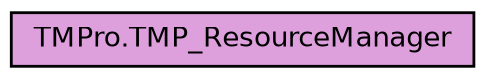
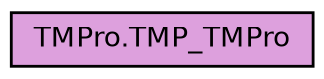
node "TMPro.TMP_ResourceManager": label "TMPro.TMP_ResourceManager" -> "TMPro.TMP_TMPro"
